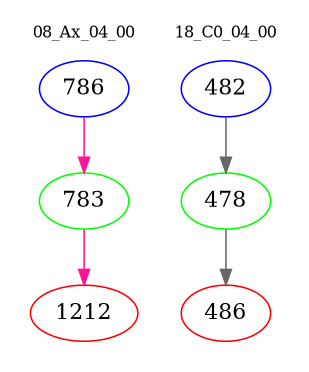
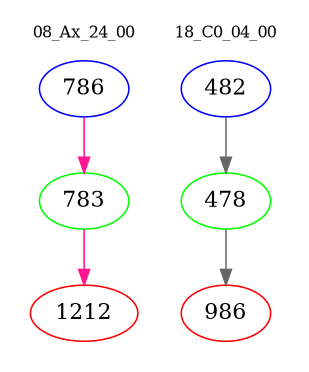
cluster "08_Ax_04_00": label "08_Ax_04_00" -> "08_Ax_24_00"
node "486": label "486" -> "986"
